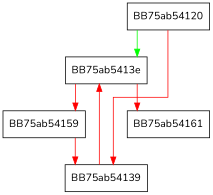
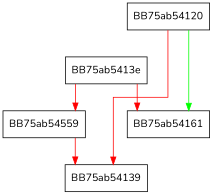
edge "BB75ab54120" -> "BB75ab5413e": now "BB75ab54120" -> "BB75ab54161"
node "BB75ab54159": label "BB75ab54159" -> "BB75ab54559"
edge "BB75ab54139" -> "BB75ab5413e": removed
